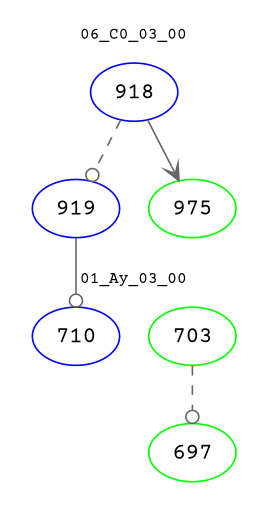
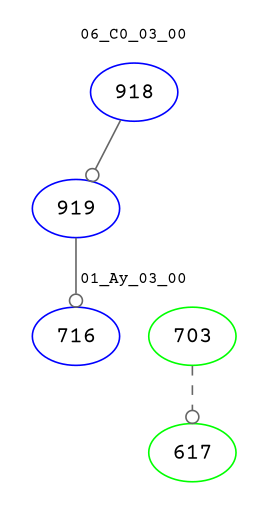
edge "918" -> "919": style dashed -> solid
node "975": removed
node "710": label "710" -> "716"
node "697": label "697" -> "617"
